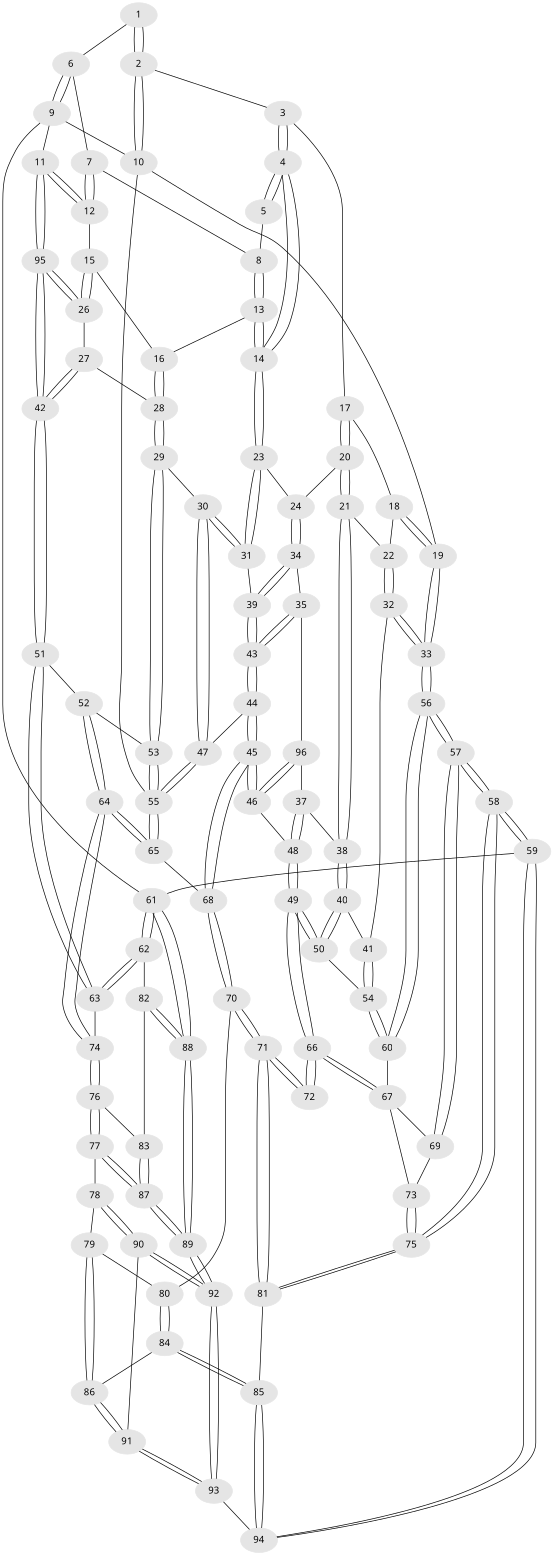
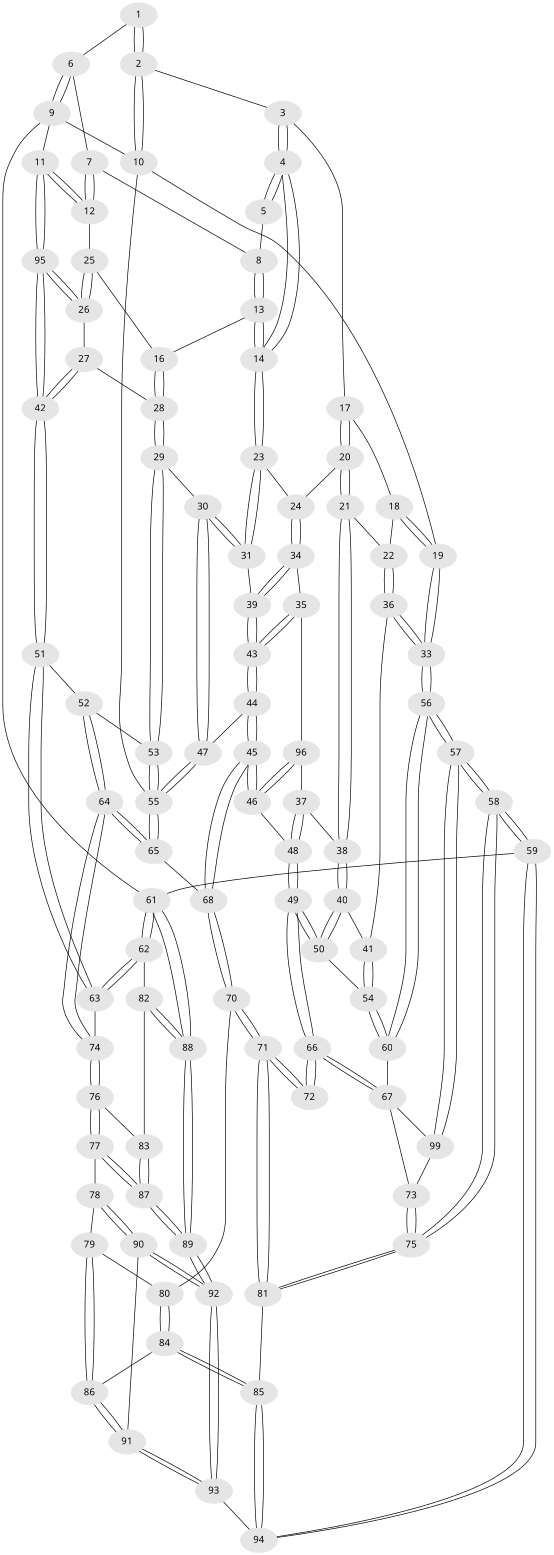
node "15": label "15" -> "25"
node "32": label "32" -> "36"
node "69": label "69" -> "99"
